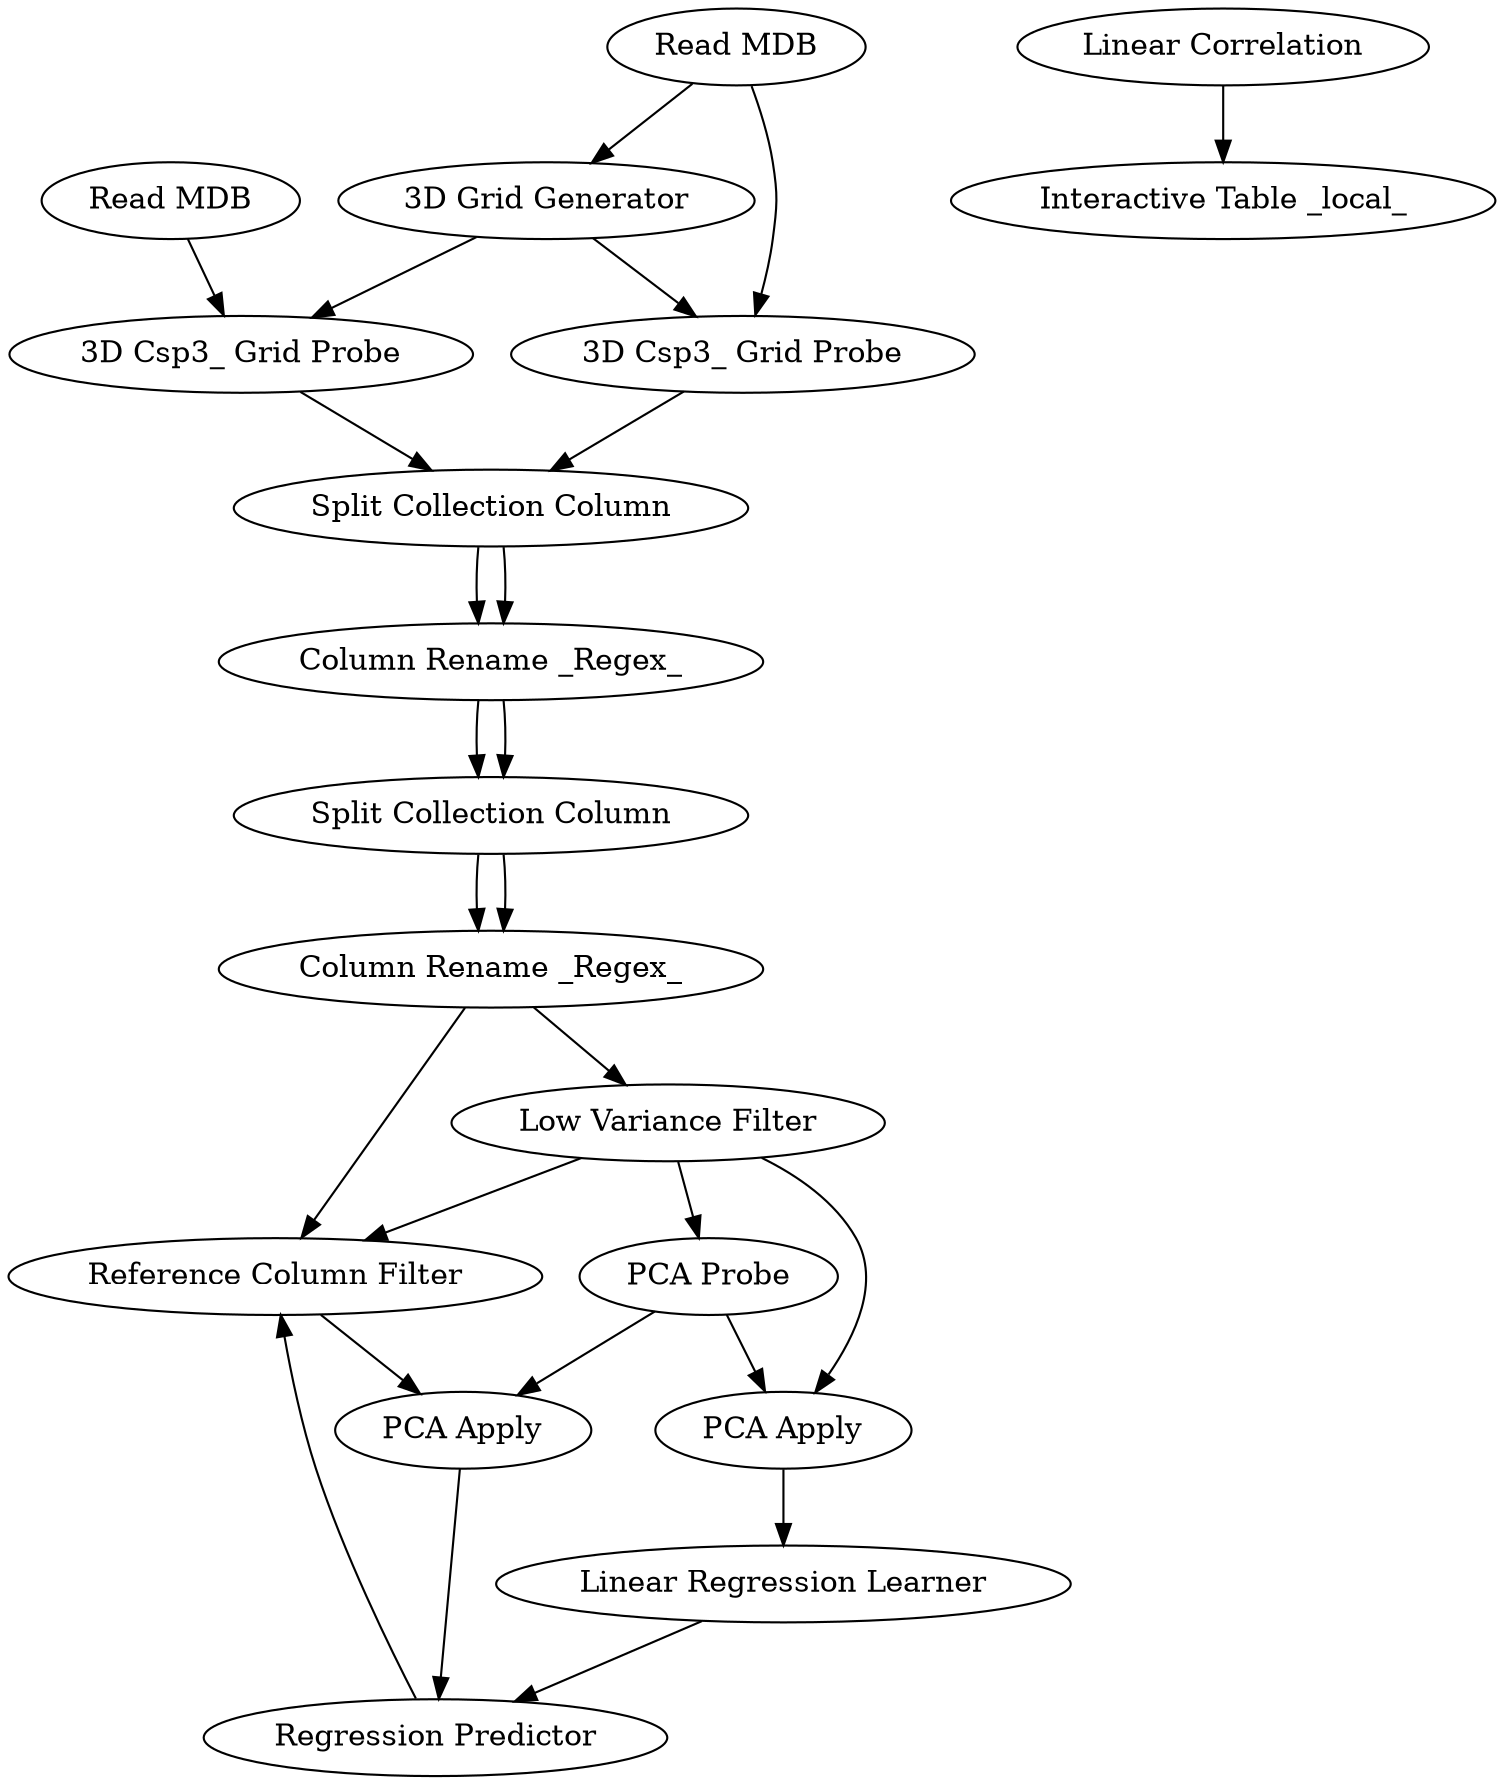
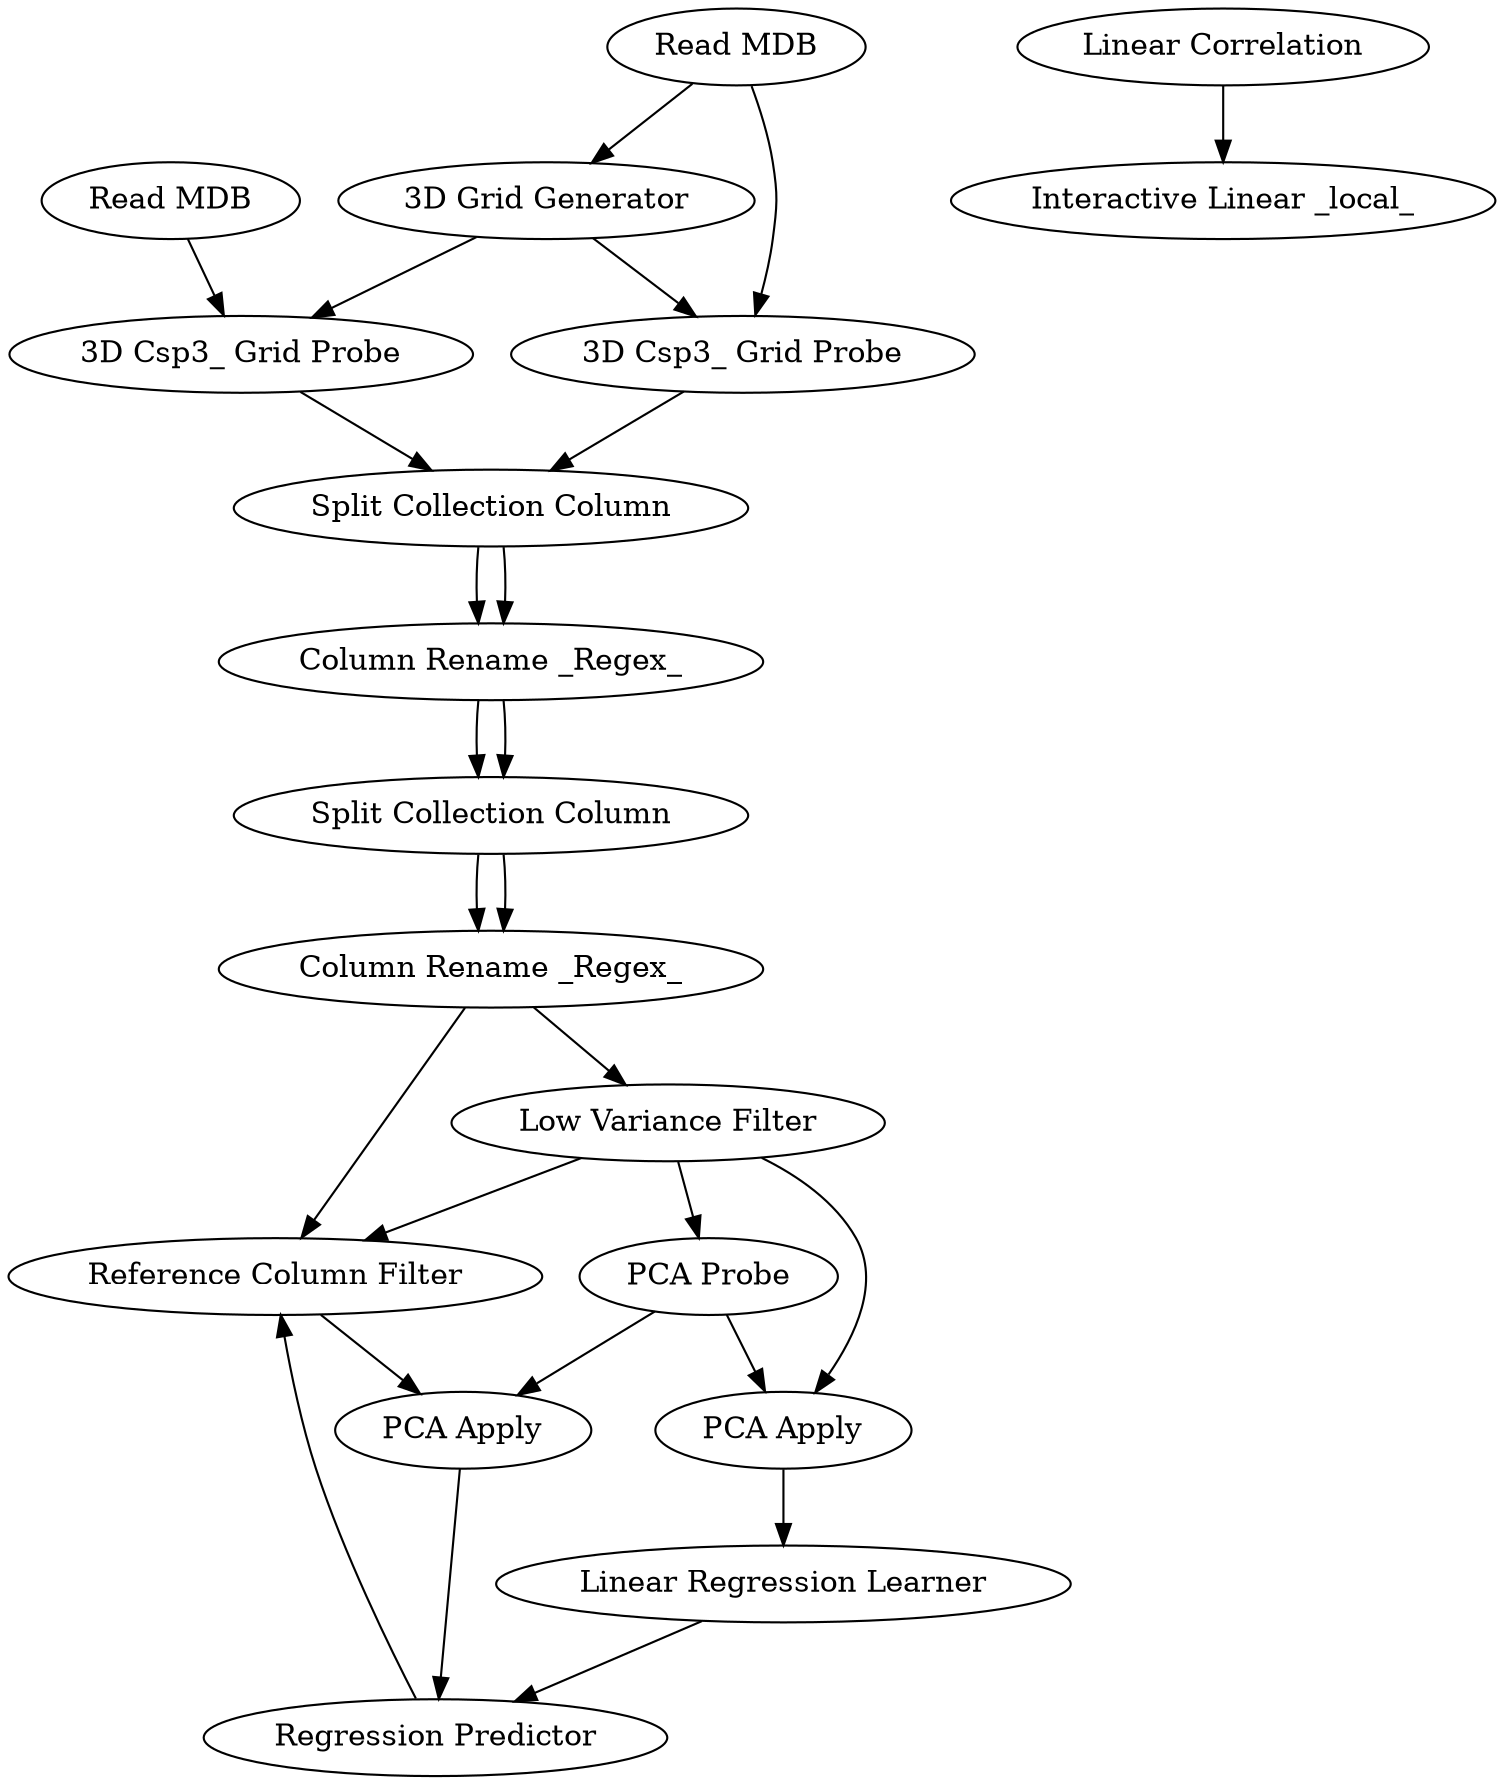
node "Interactive Table _local_": label "Interactive Table _local_" -> "Interactive Linear _local_"
